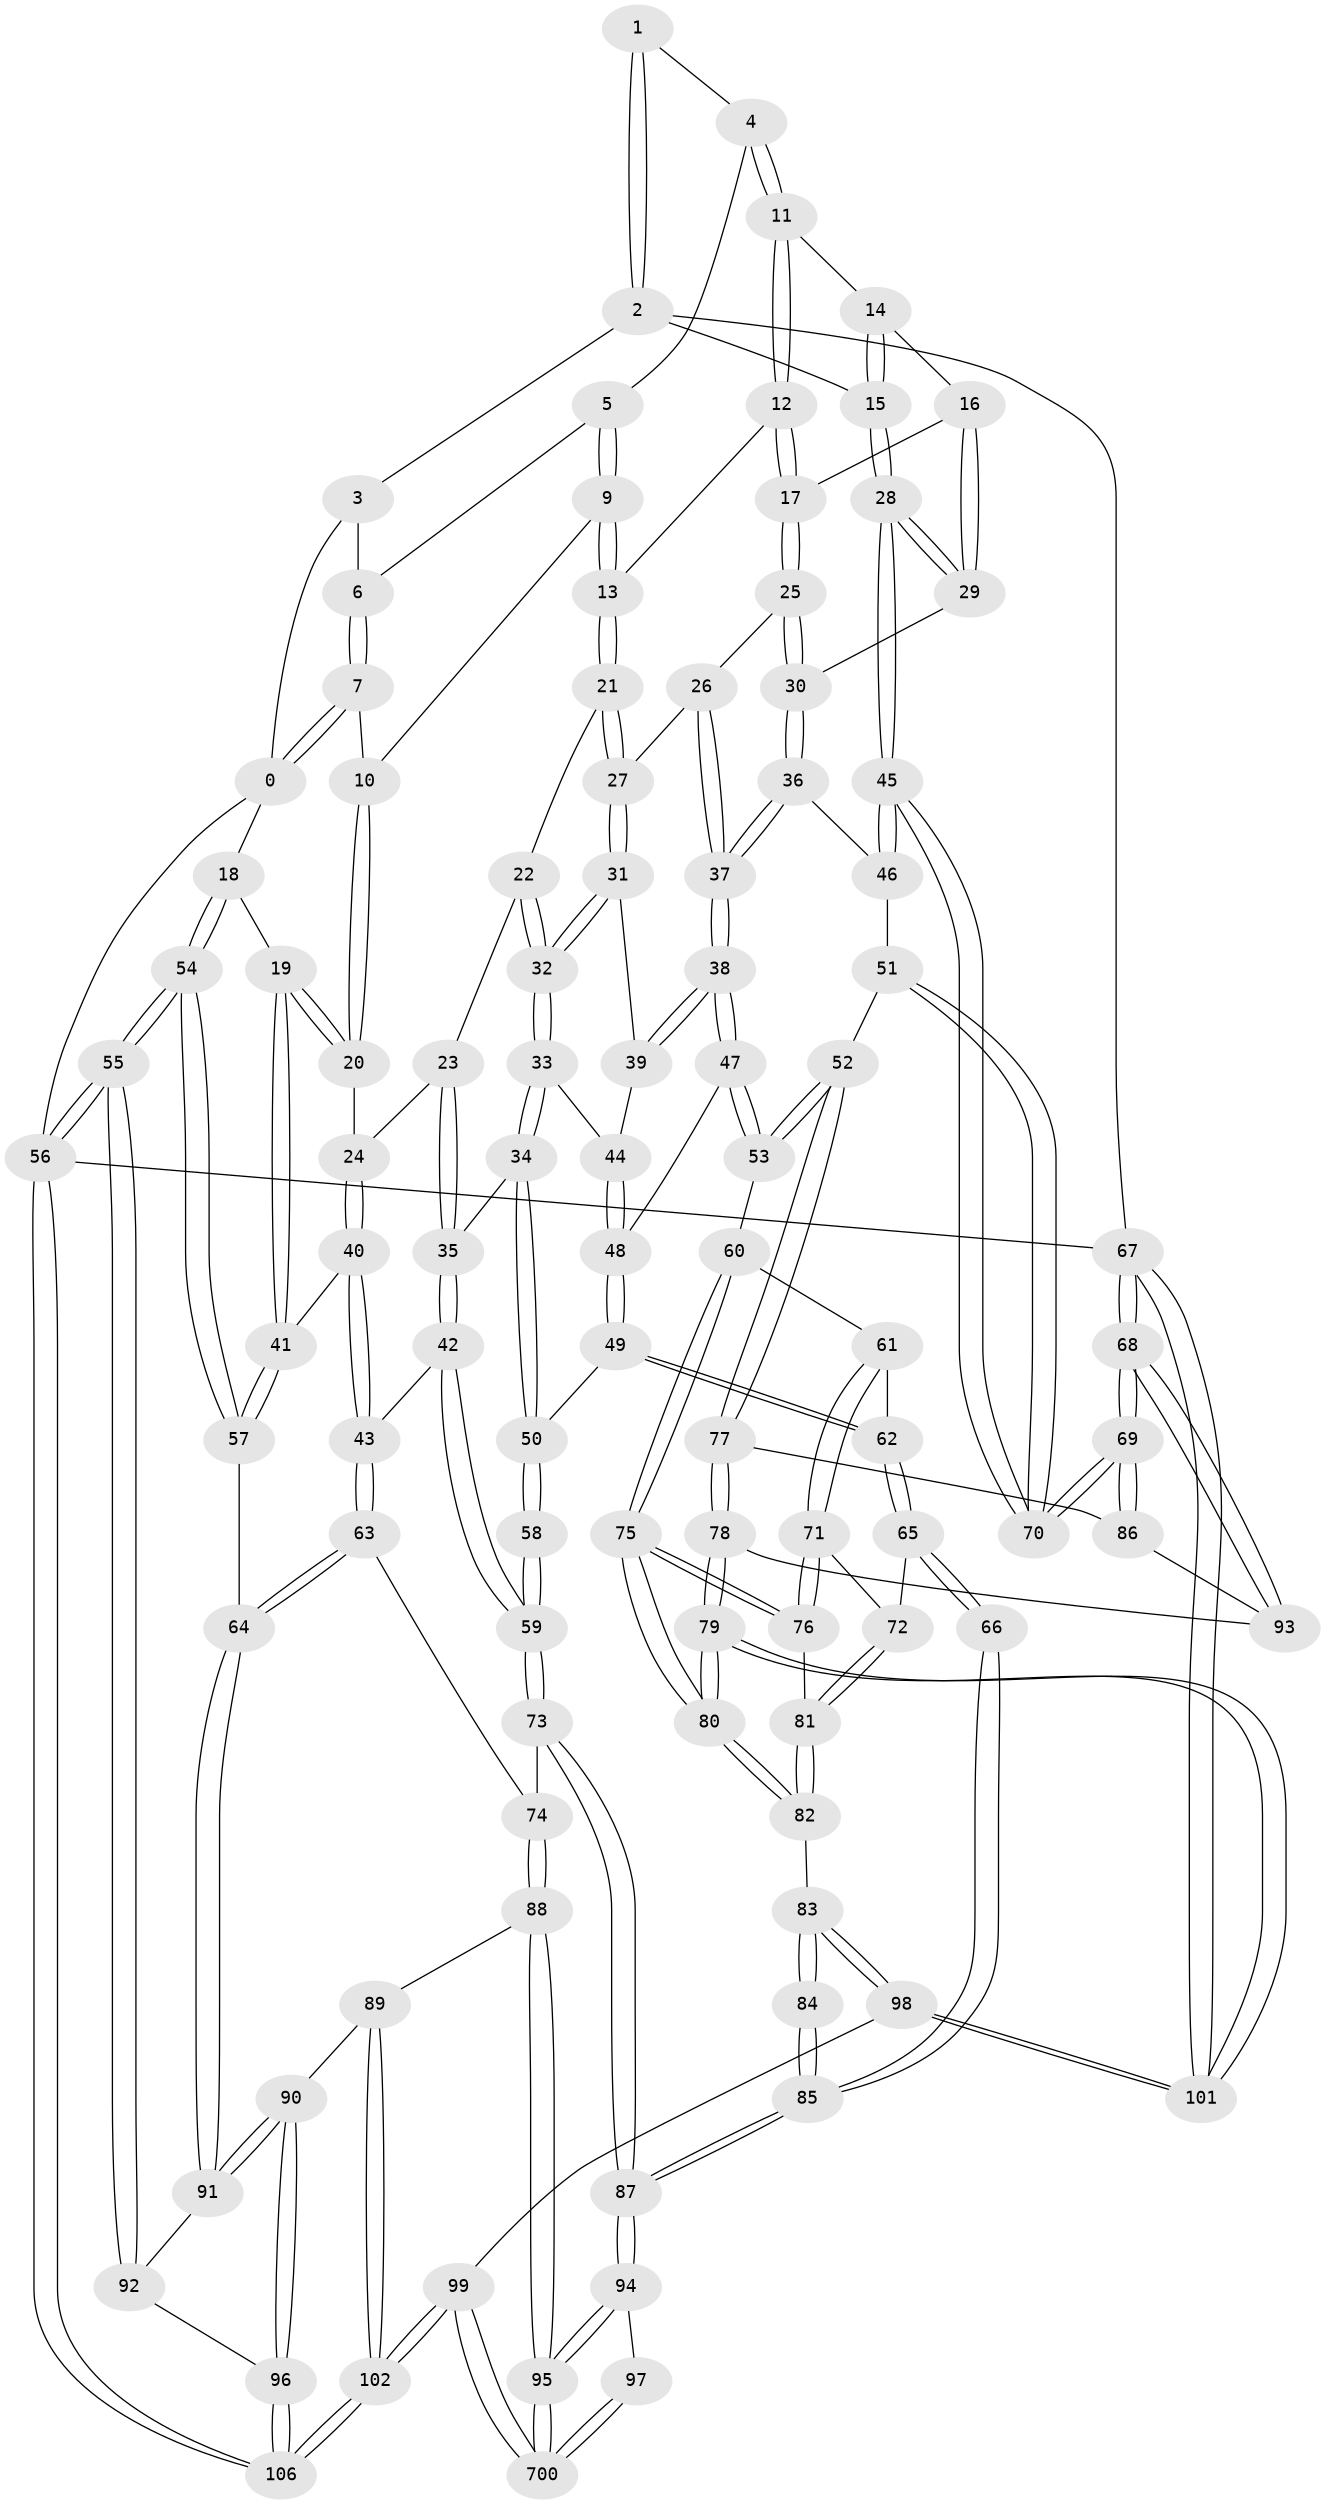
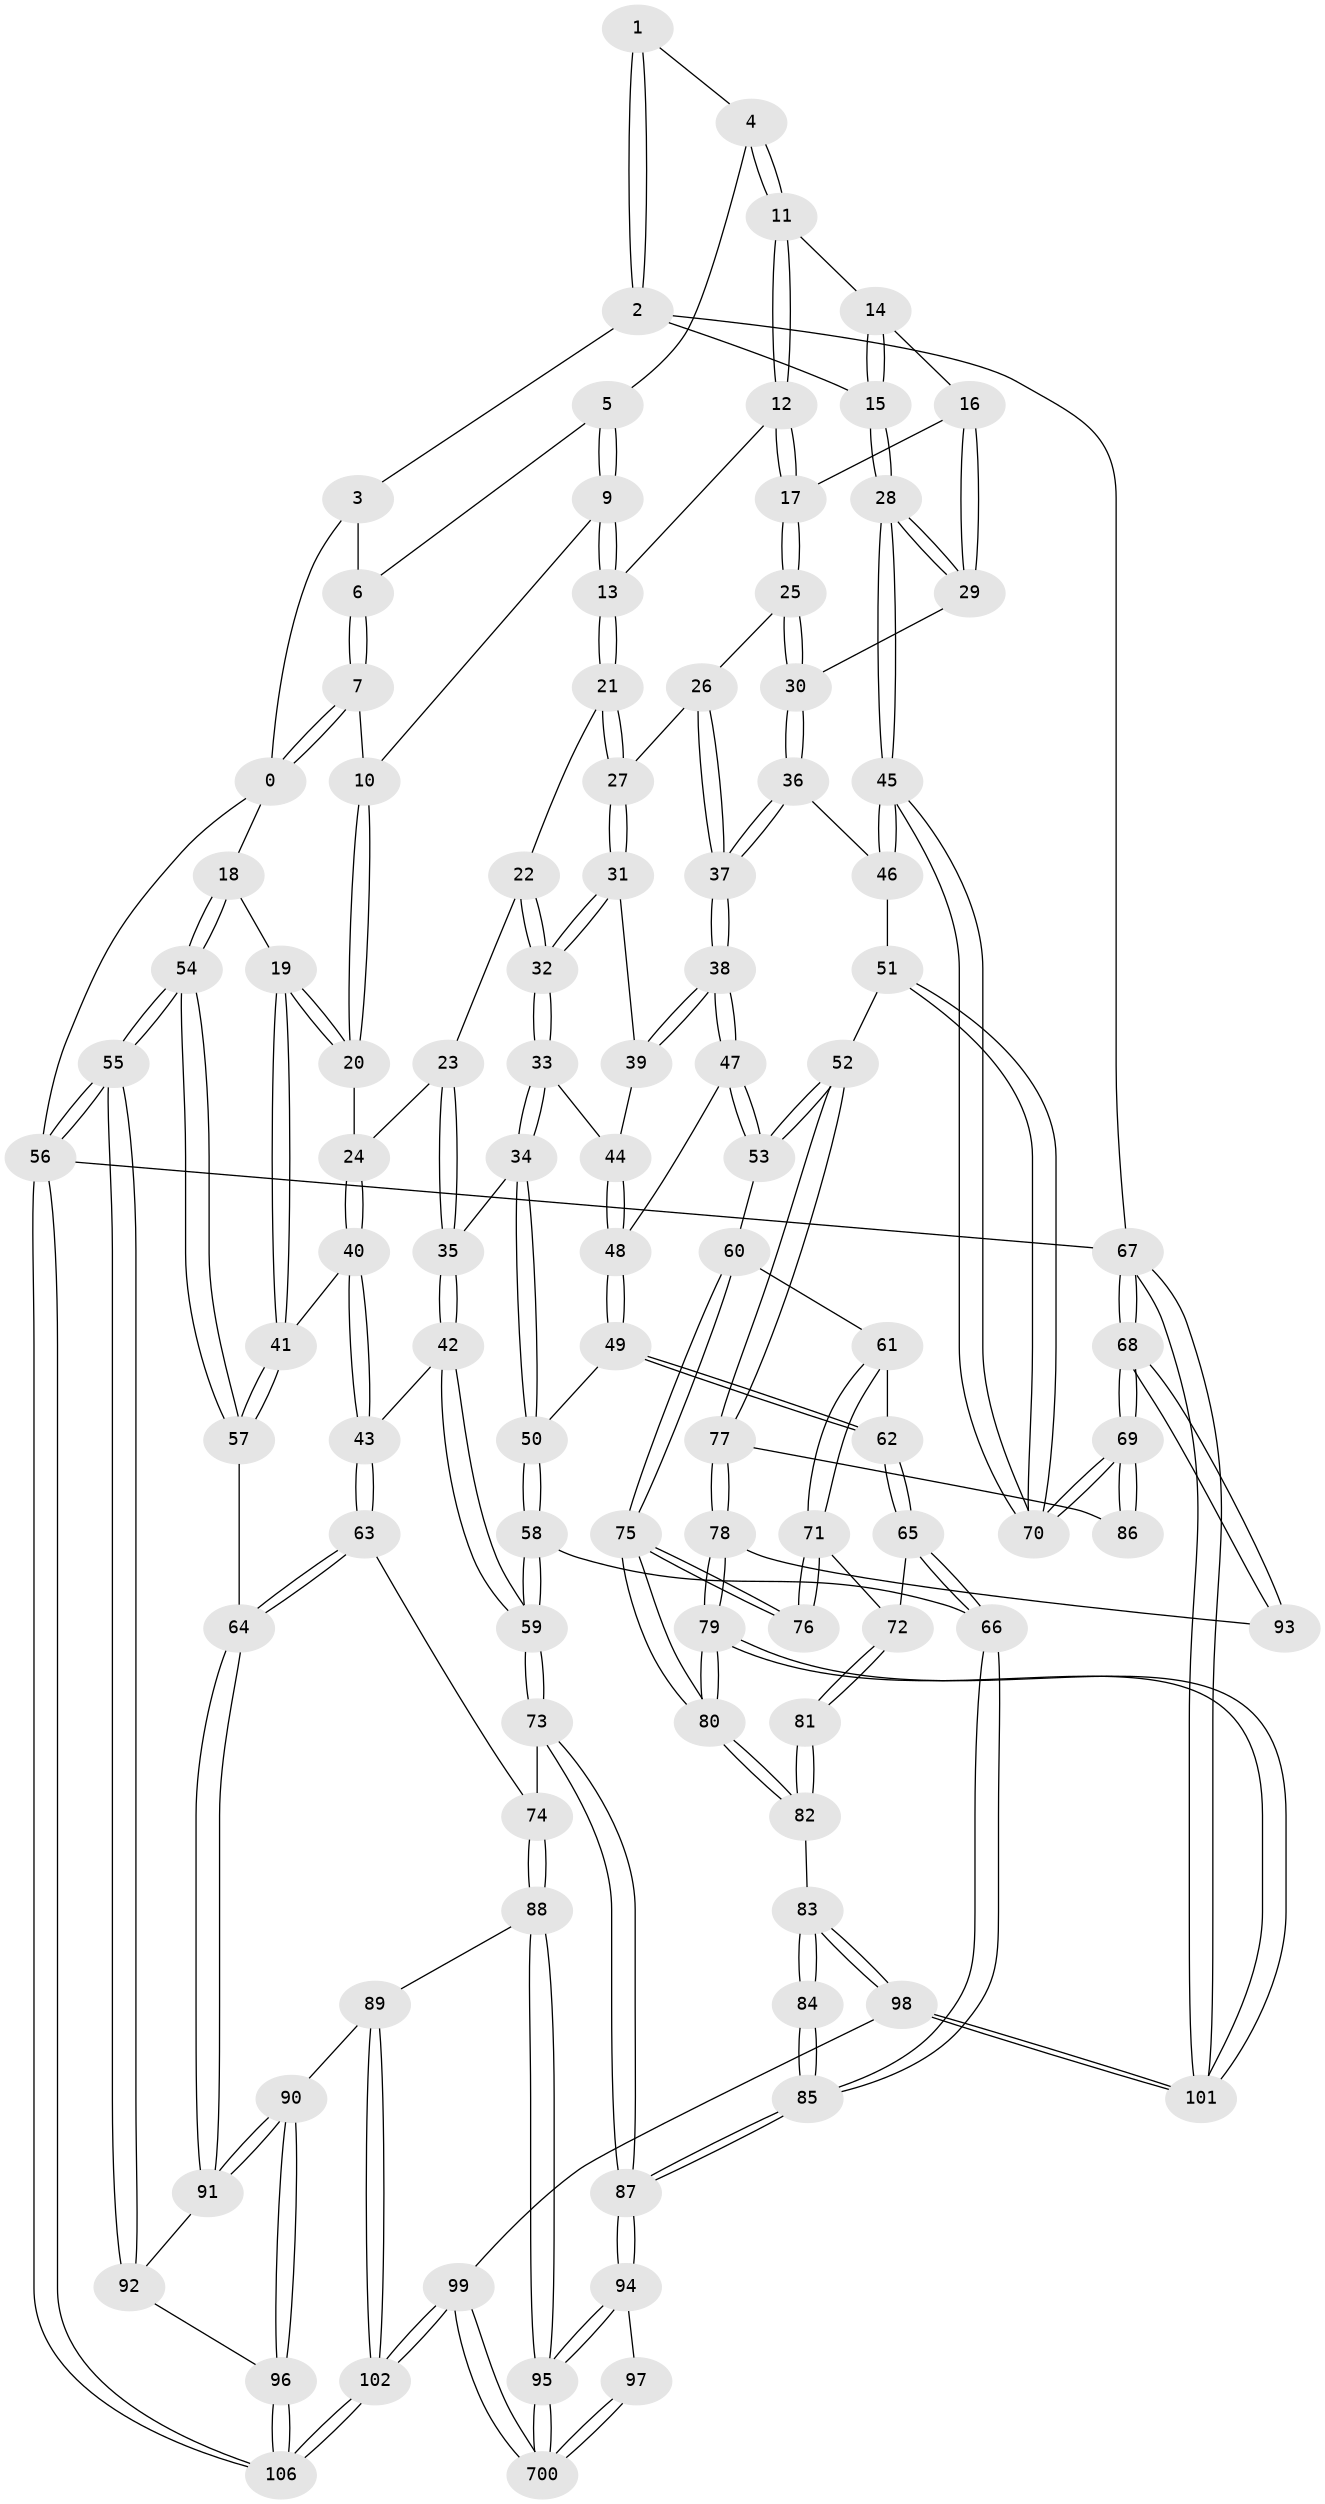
edge "58" -- "66": added
edge "86" -- "93": removed
edge "76" -- "81": removed
